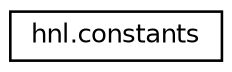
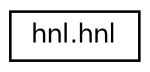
node "hnl.constants": label "hnl.constants" -> "hnl.hnl"
